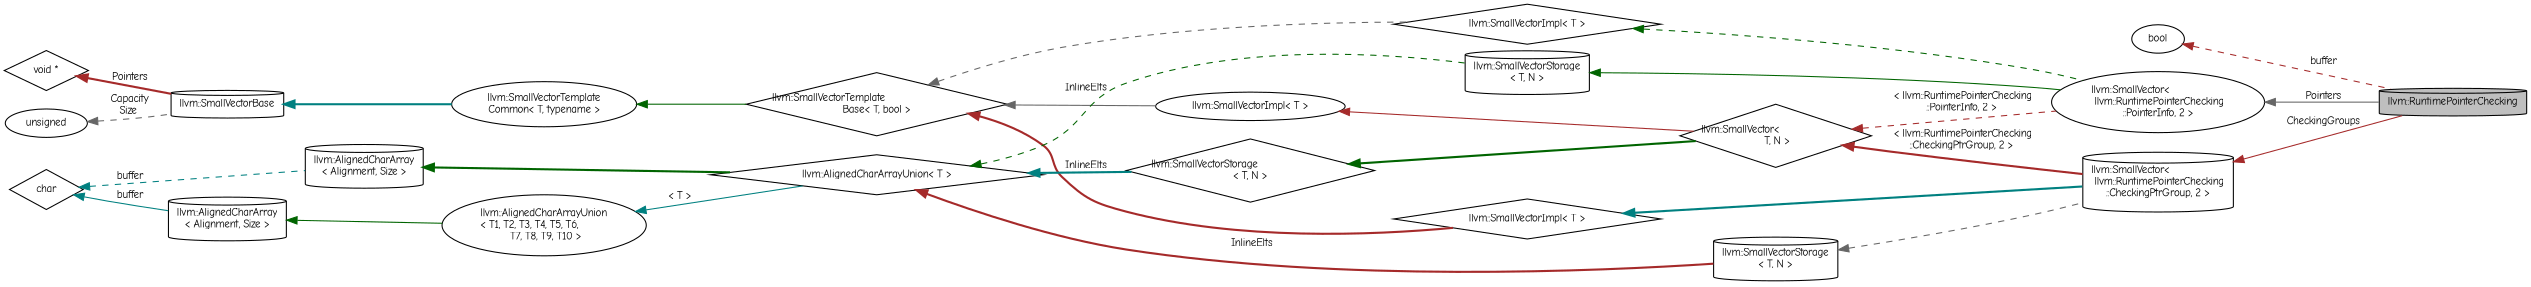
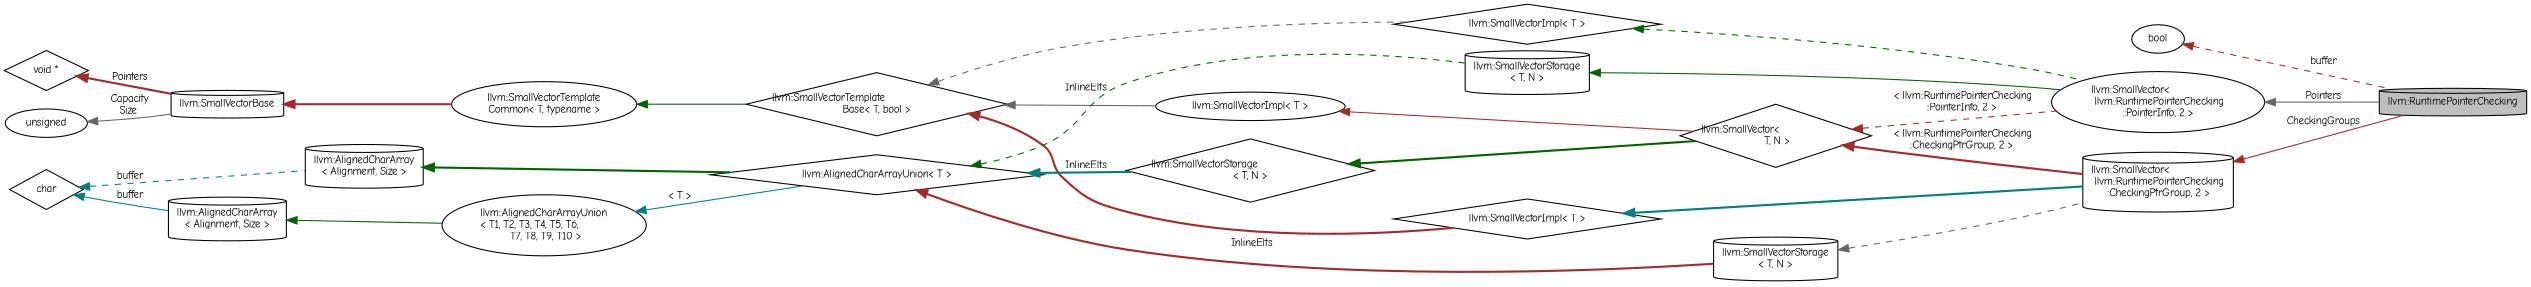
edge "llvm::SmallVectorTemplate Common< T, typename >" -> "llvm::SmallVectorBase": color teal -> brown
edge "llvm::SmallVectorBase" -> "unsigned": style dashed -> solid
